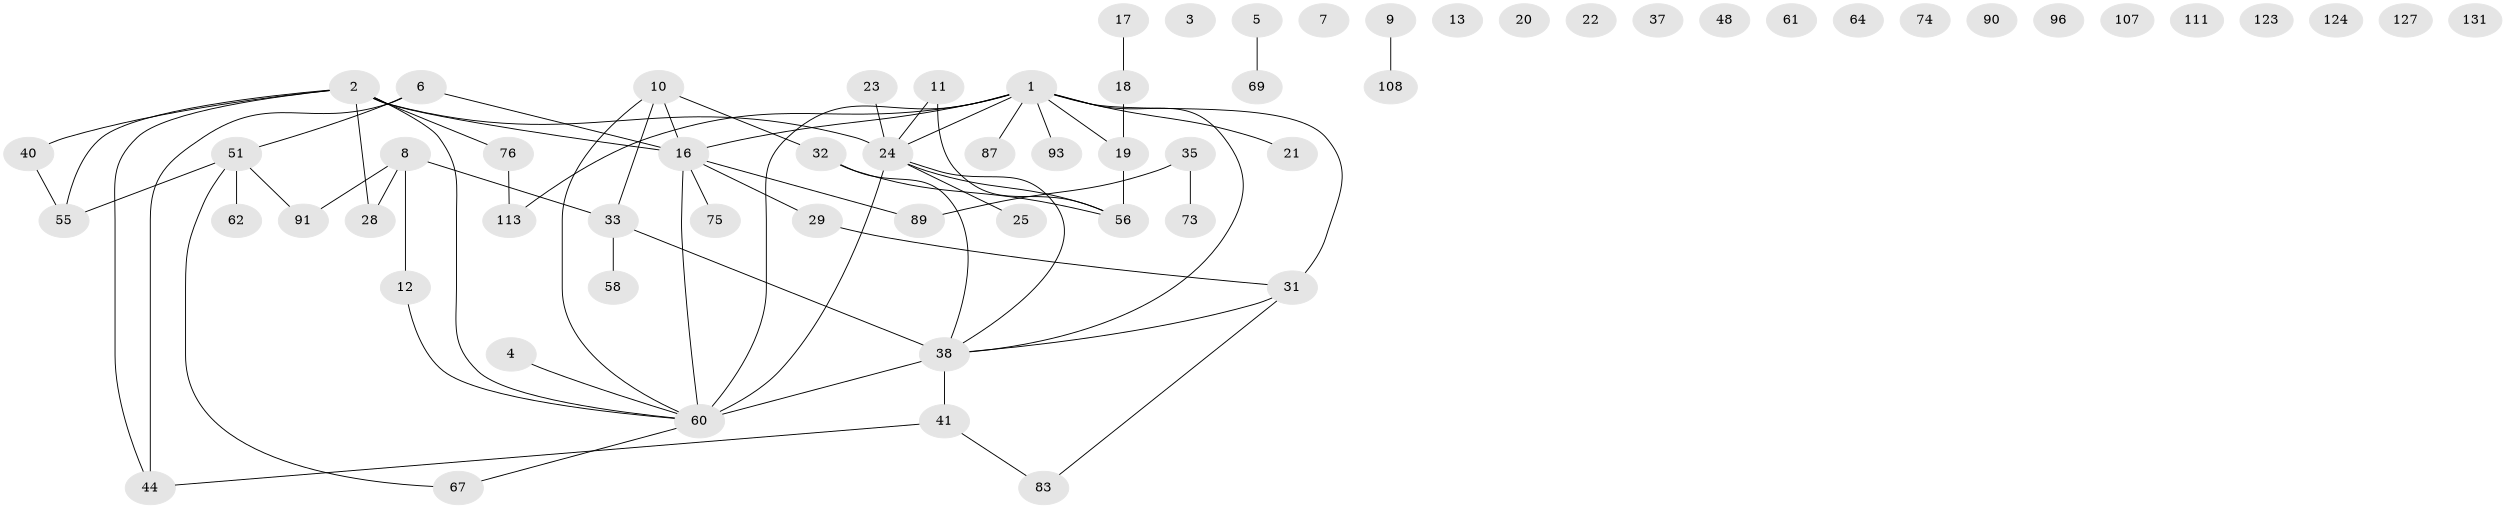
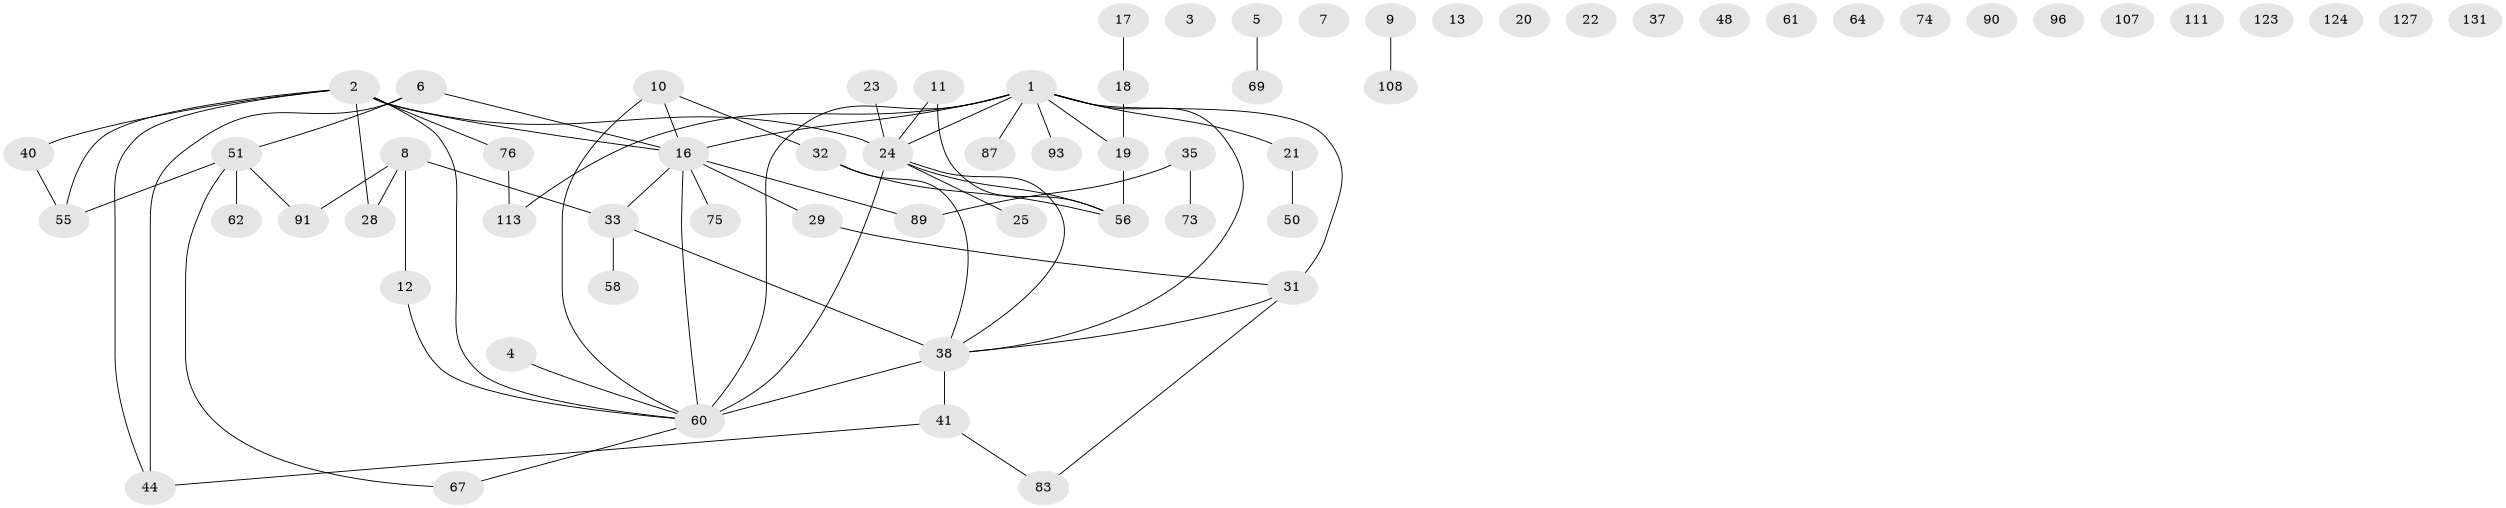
edge "10" -- "33": now "16" -- "33"
node "50": added
